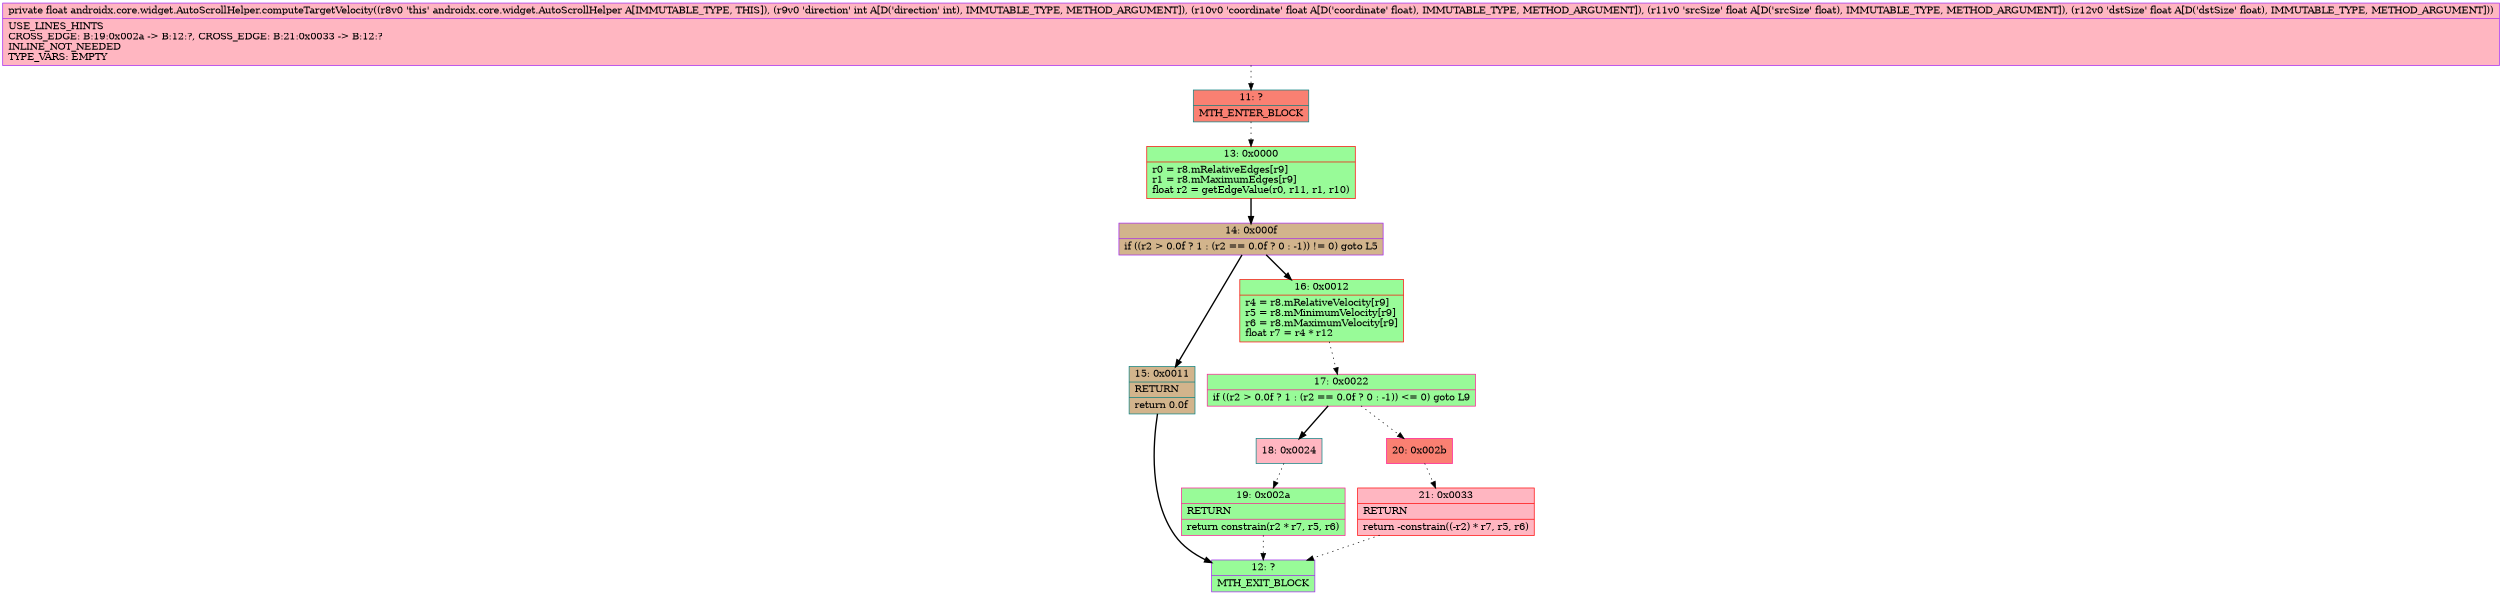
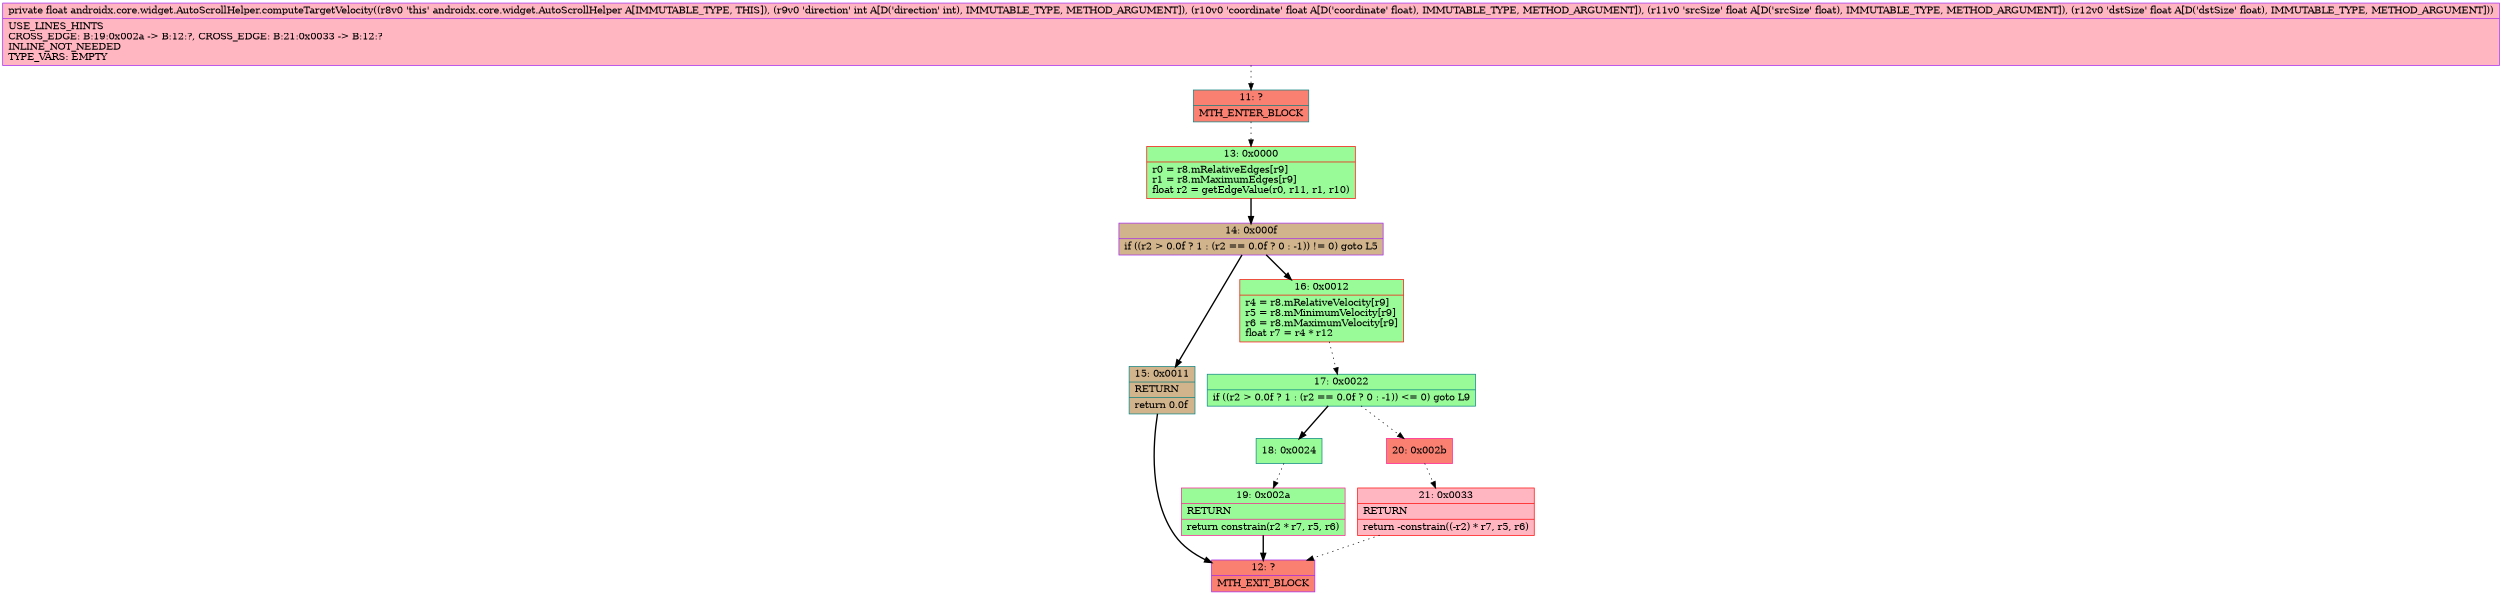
node "17: 0x0022": color deeppink -> teal
node "18: 0x0024": fillcolor lightpink -> palegreen
edge "19: 0x002a" -> "12: ?": style dotted -> bold
node "12: ?": fillcolor palegreen -> salmon
